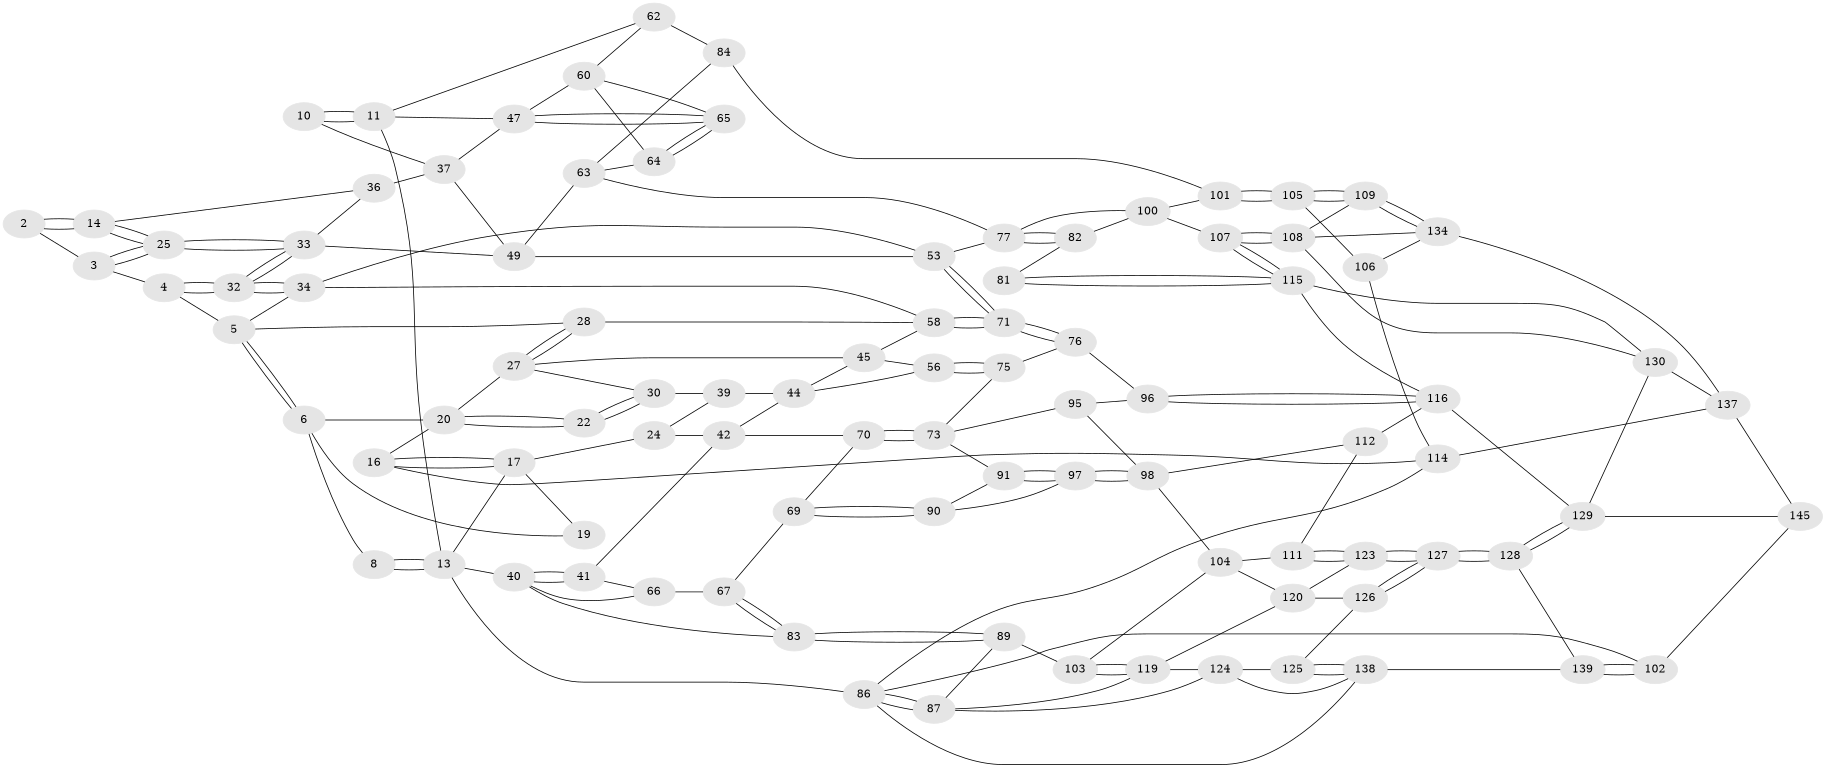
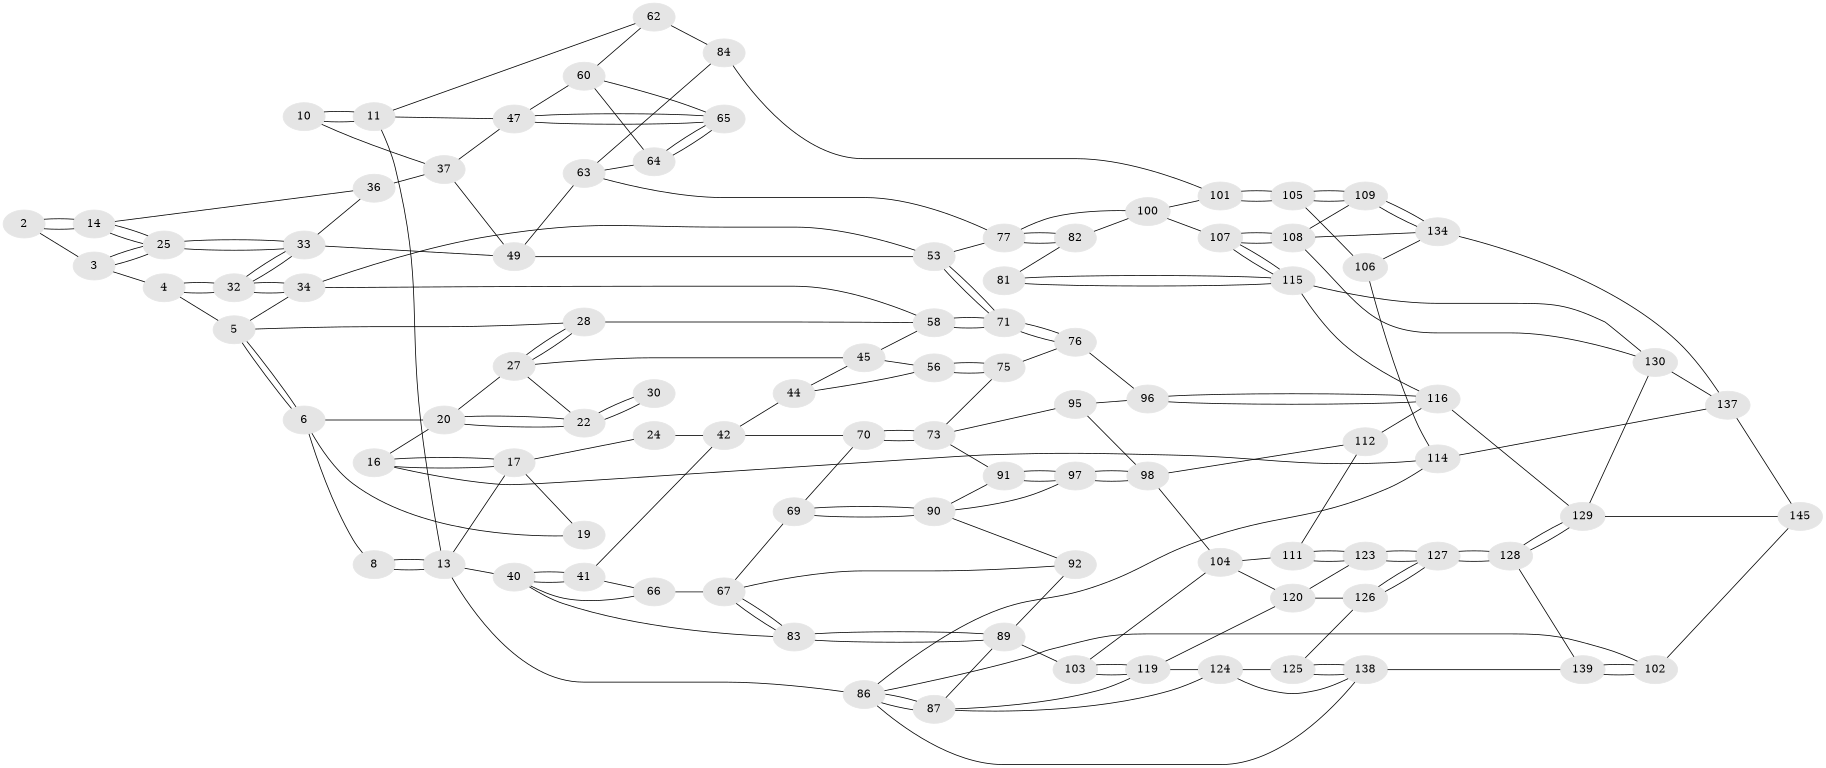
edge "27" -- "30": now "27" -- "22"
node "39": removed
node "92": added
